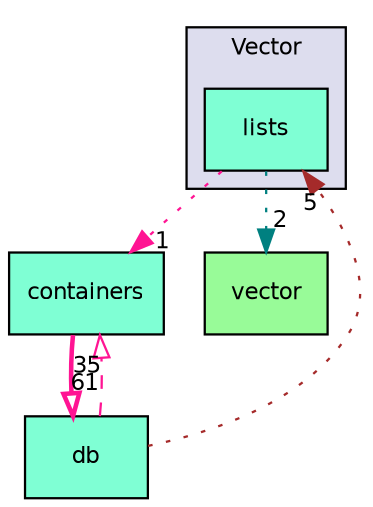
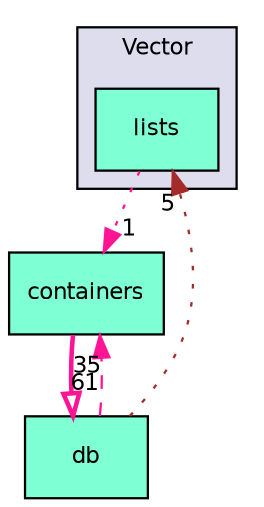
node "vector": removed
edge "db" -> "containers": arrowhead onormal -> normal
